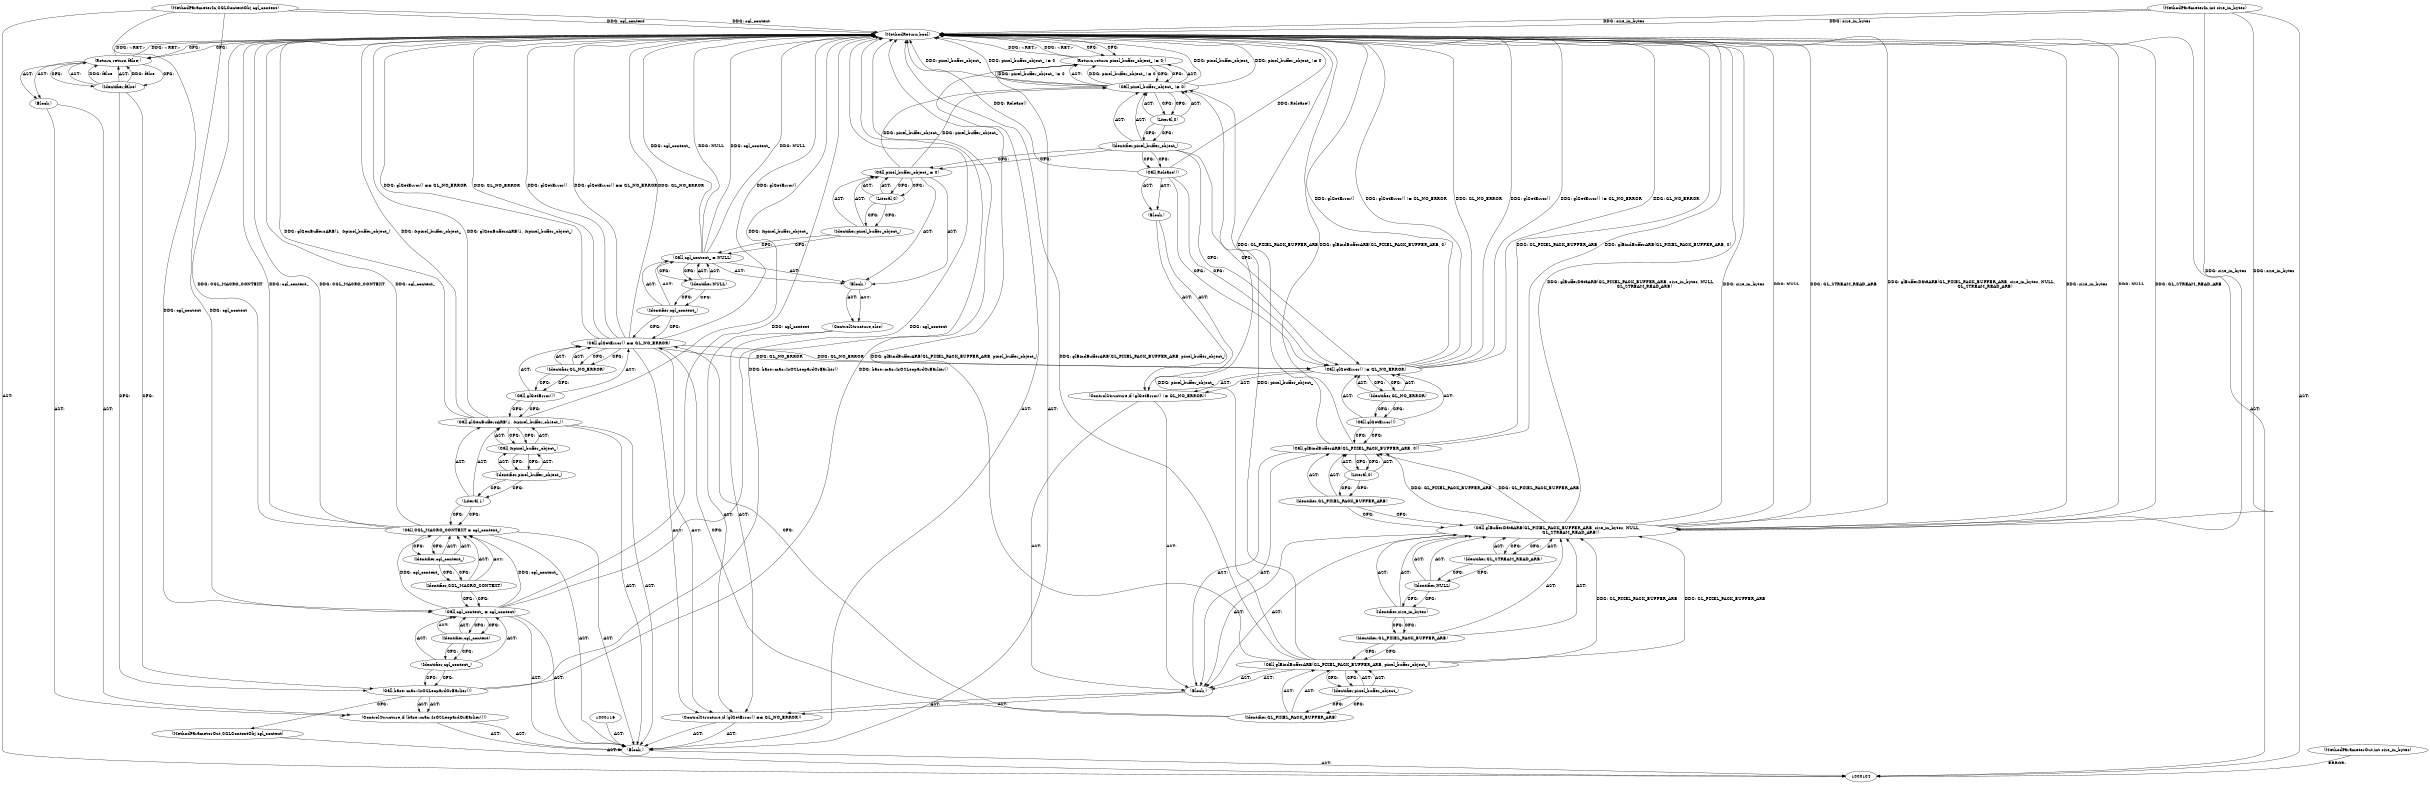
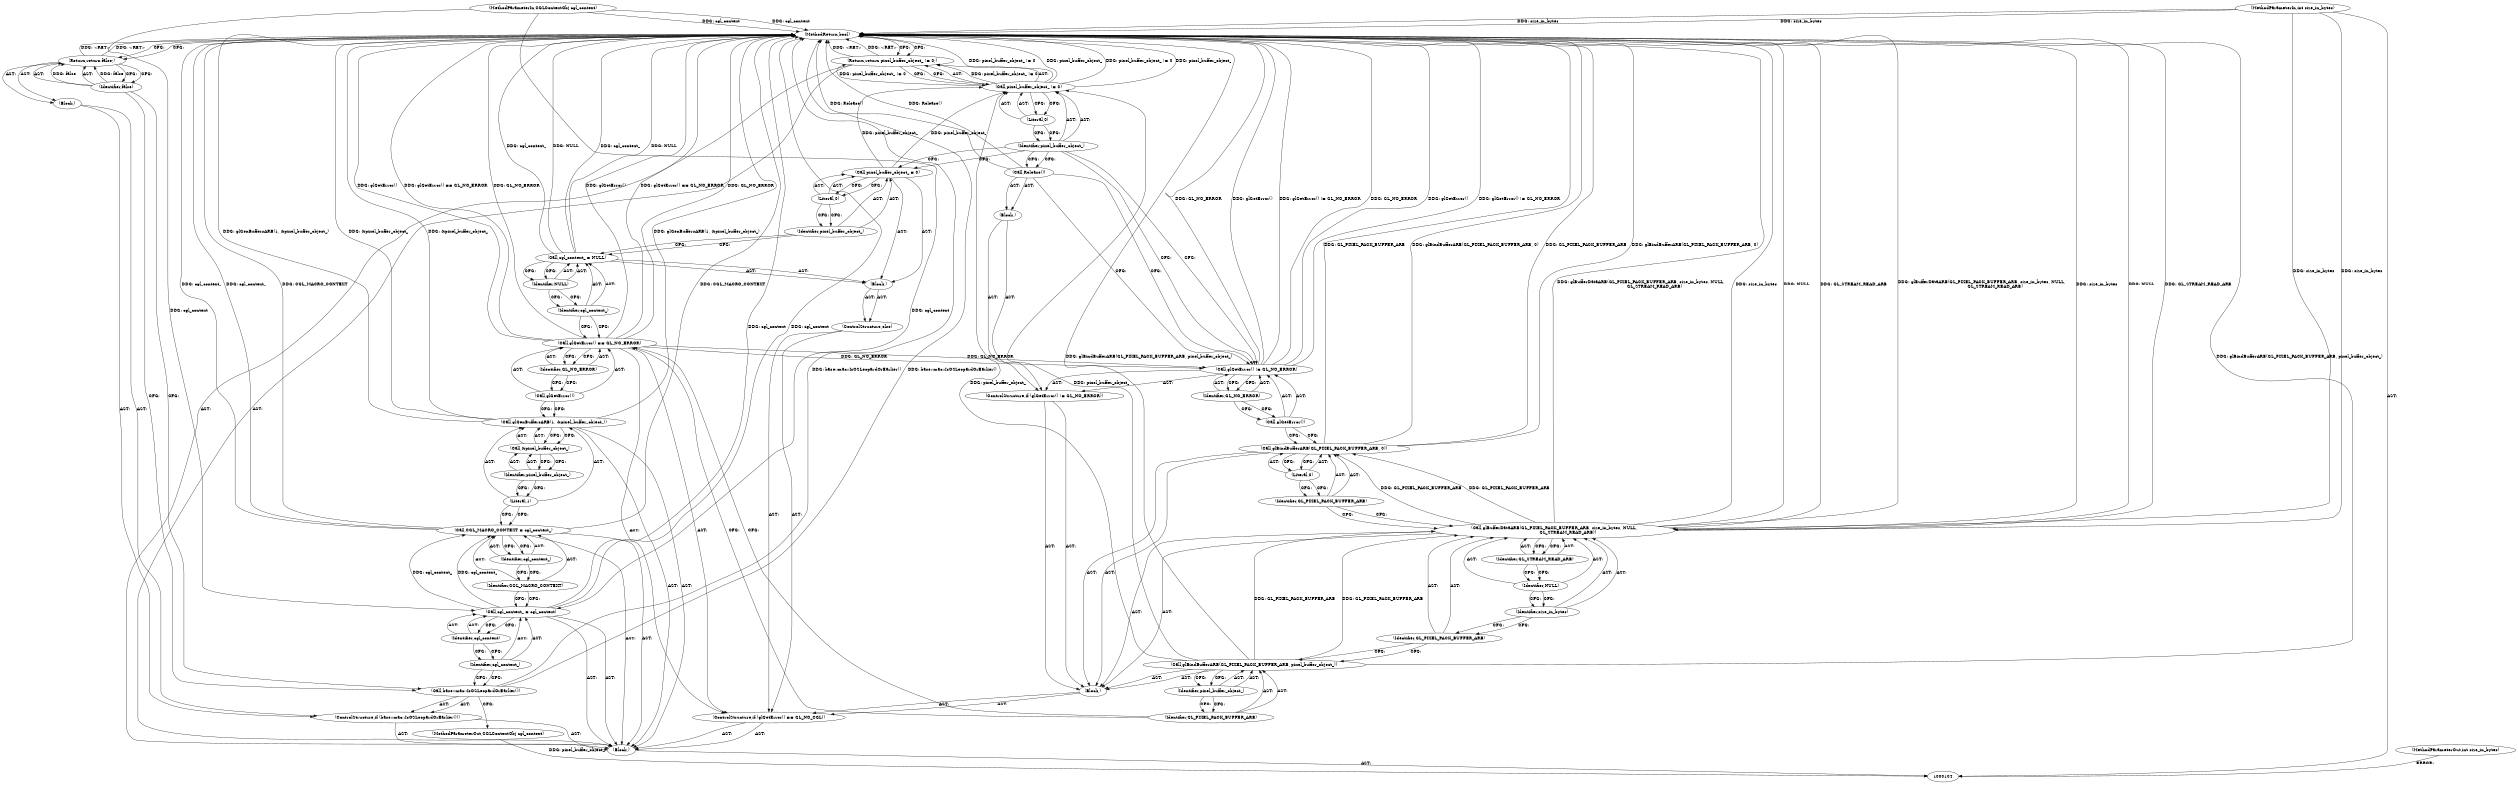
edge "(MethodReturn,bool)" -> "1000104": removed, label "AST:"
node "1000116": removed
node "(ControlStructure,if (glGetError() == GL_NO_ERROR))": label "(ControlStructure,if (glGetError() == GL_NO_ERROR))" -> "(ControlStructure,if (glGetError() == GL_NO_CGL))"
edge "(MethodParameterOut,CGLContextObj cgl_context)" -> "1000104": label "AST: " -> "DDG: pixel_buffer_object_"
edge "(MethodParameterIn,CGLContextObj cgl_context)" -> "1000104": removed, label "AST:"
